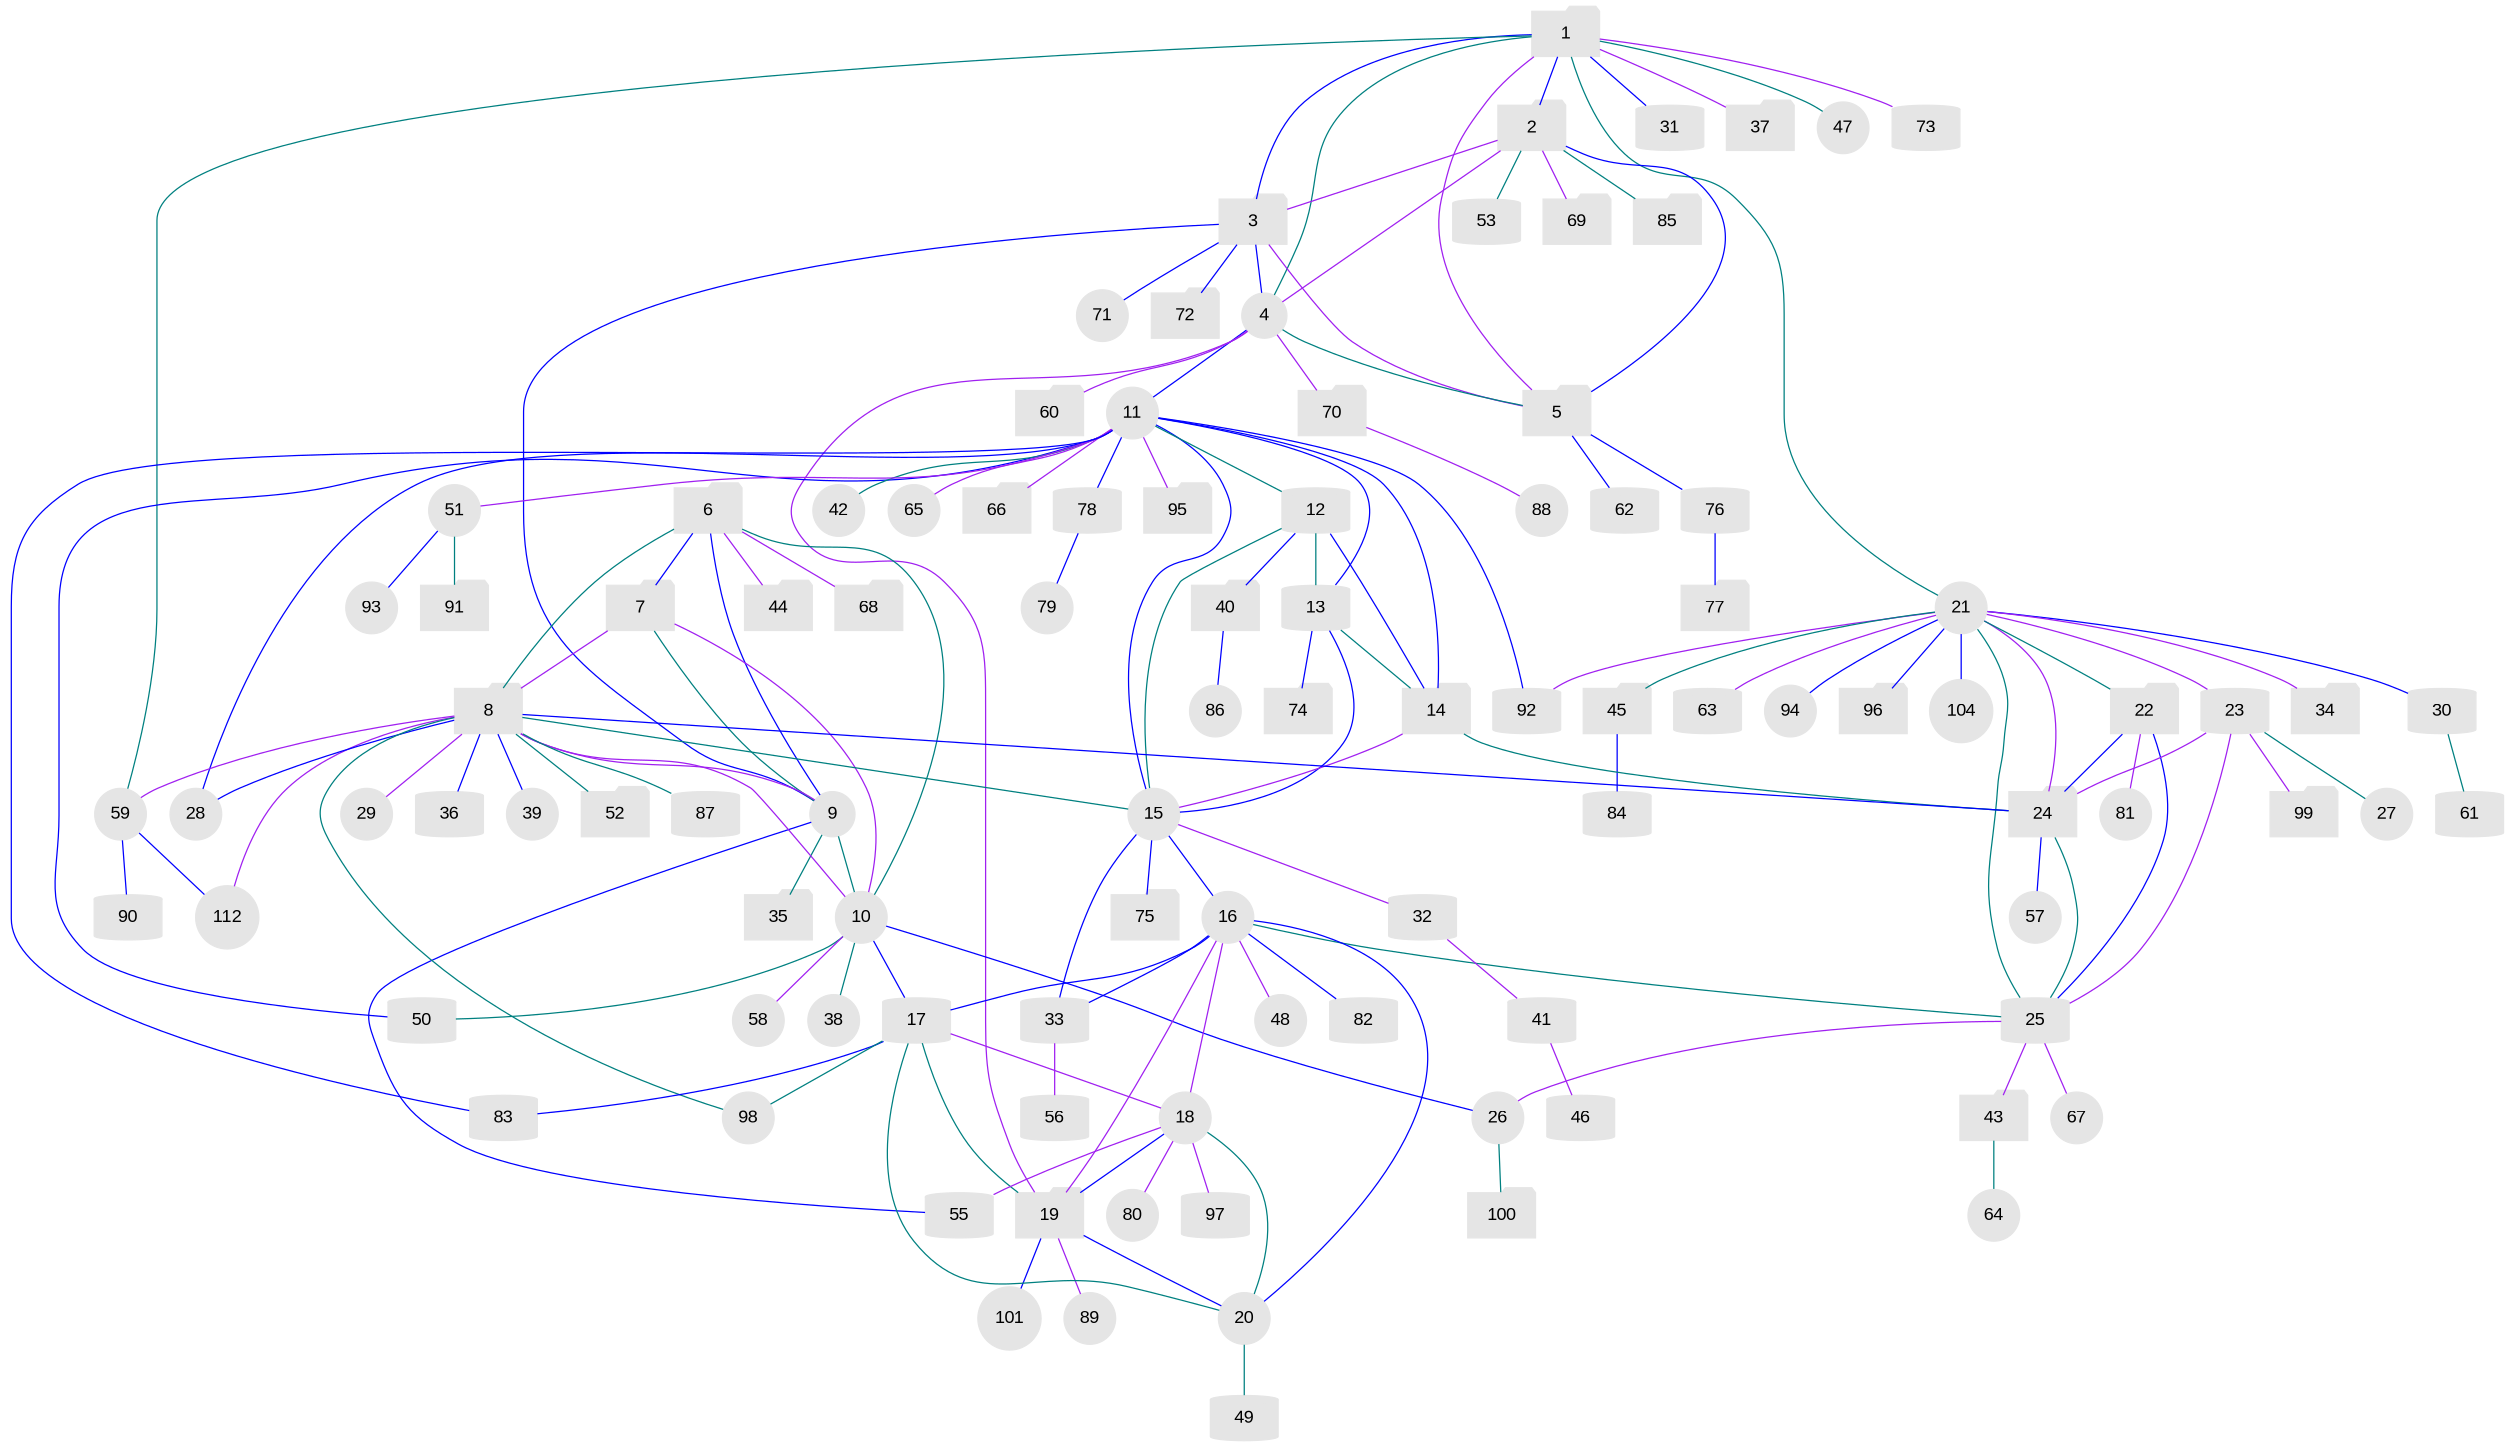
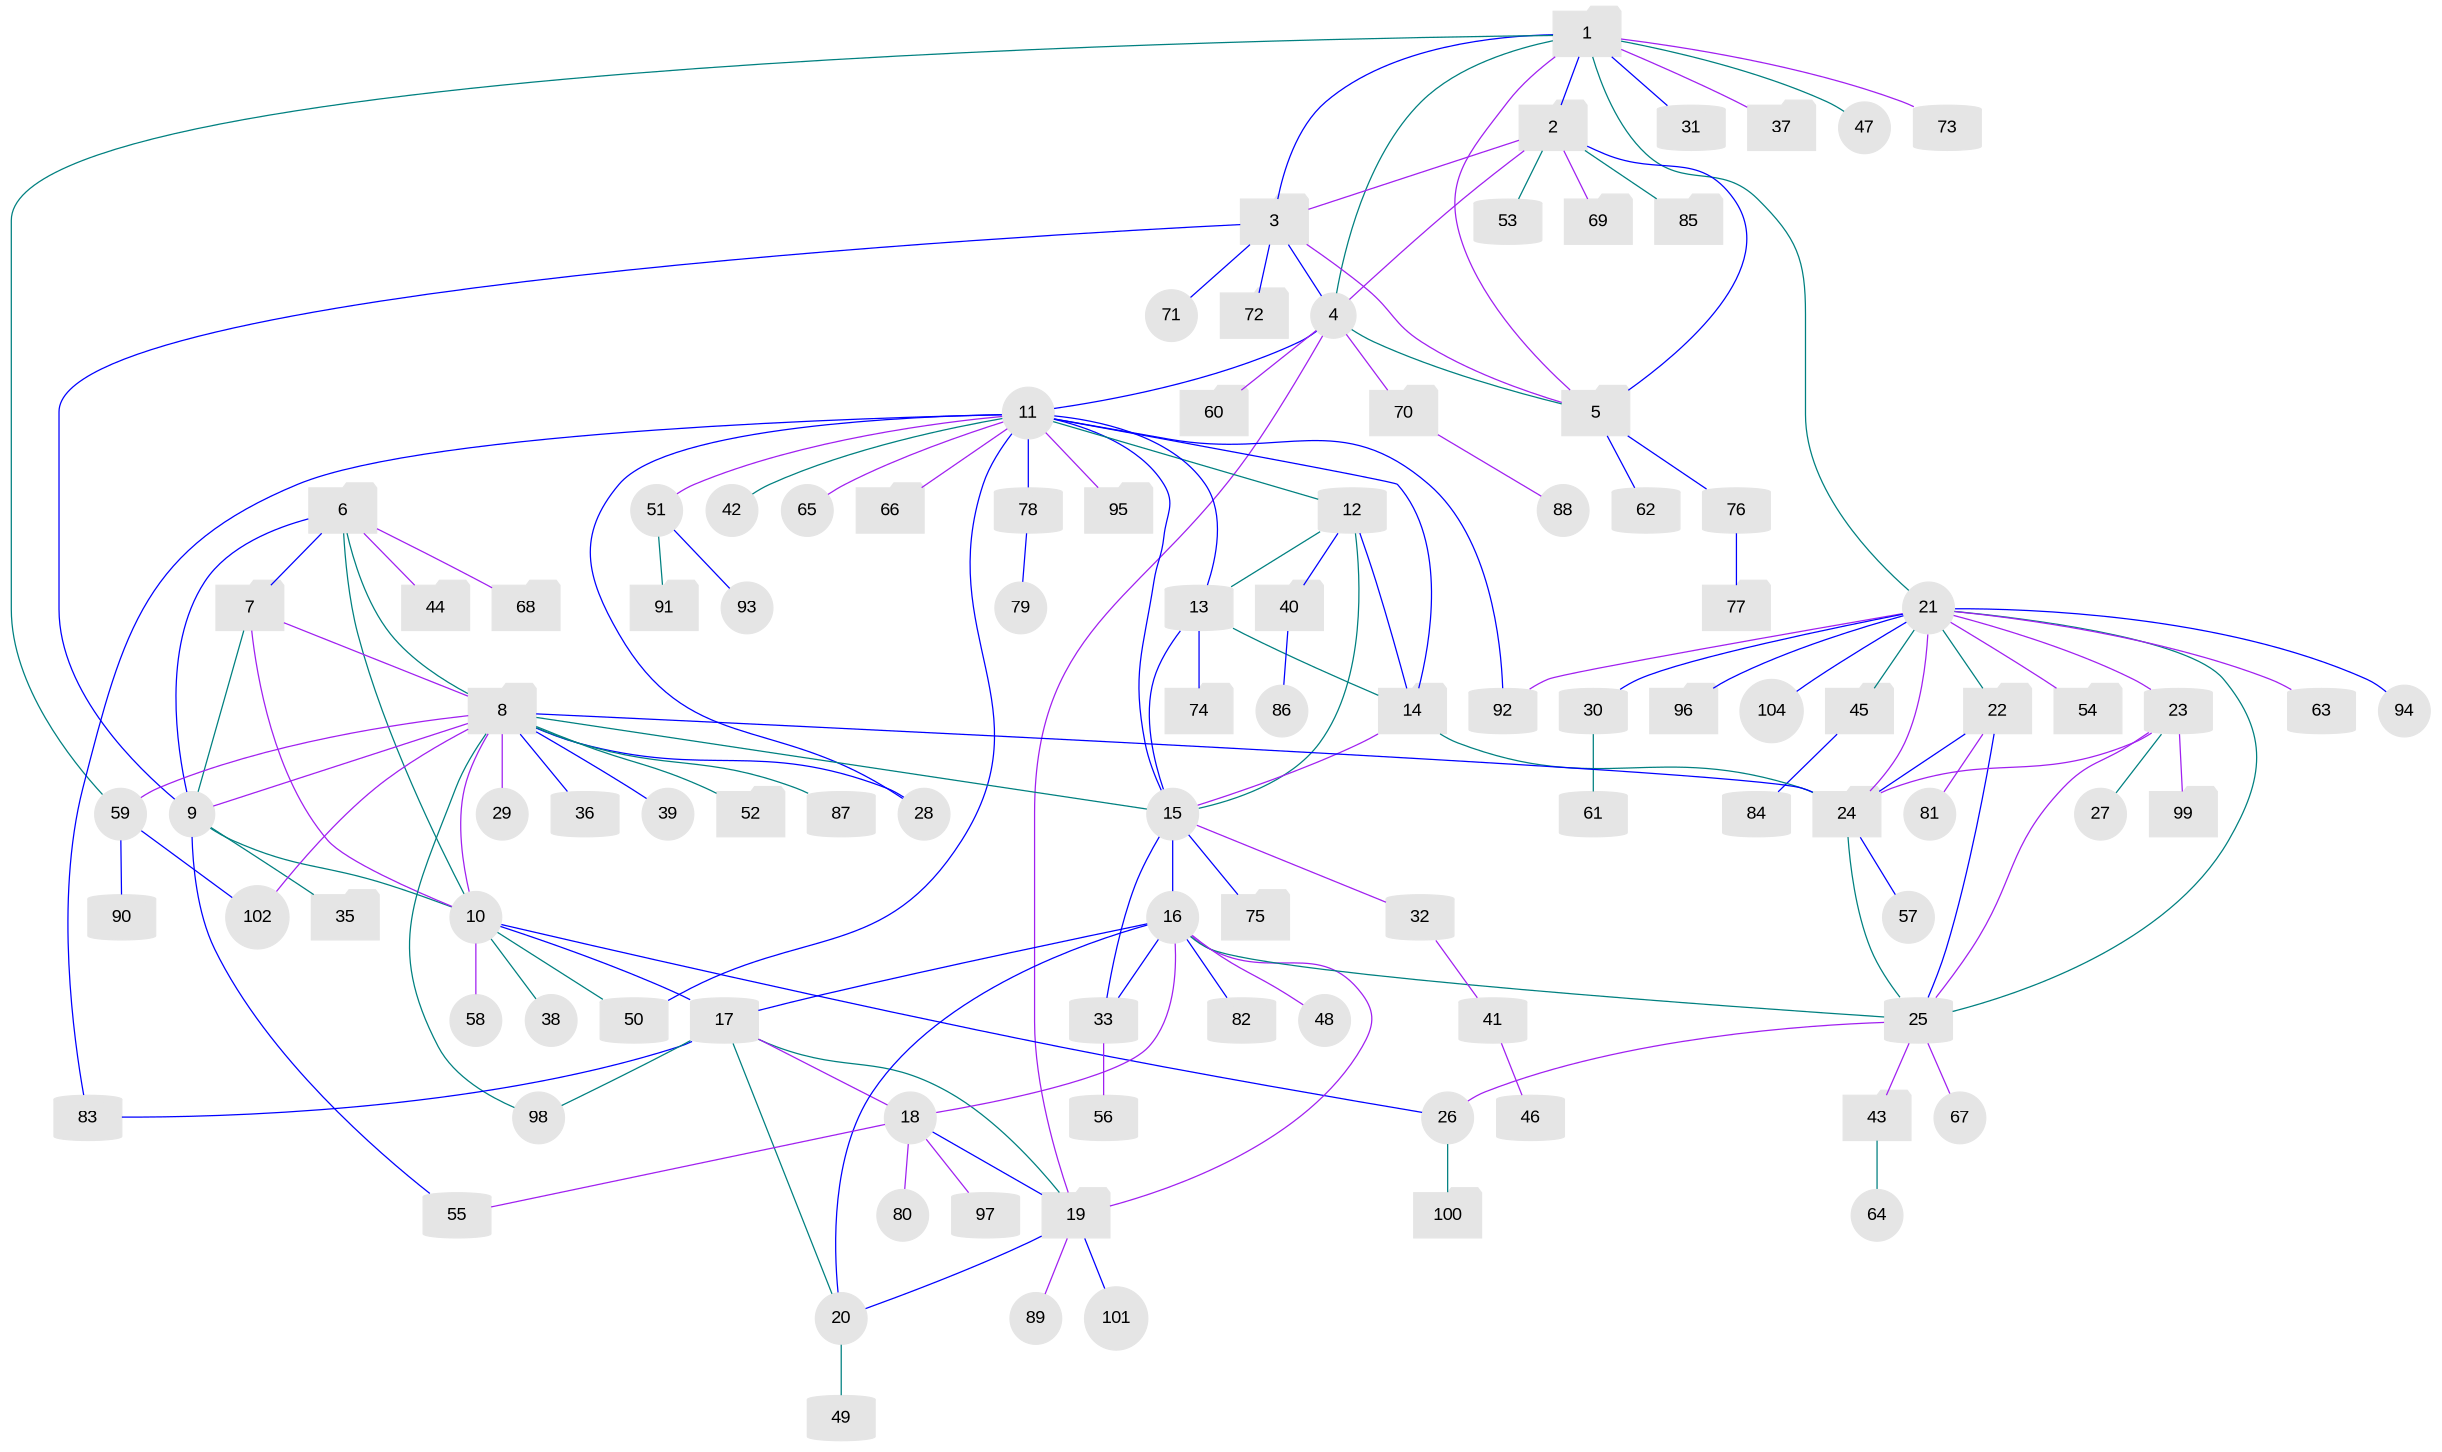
node "34": label "34" -> "54"
node "112": label "112" -> "102"
edge "18" -- "20": removed
